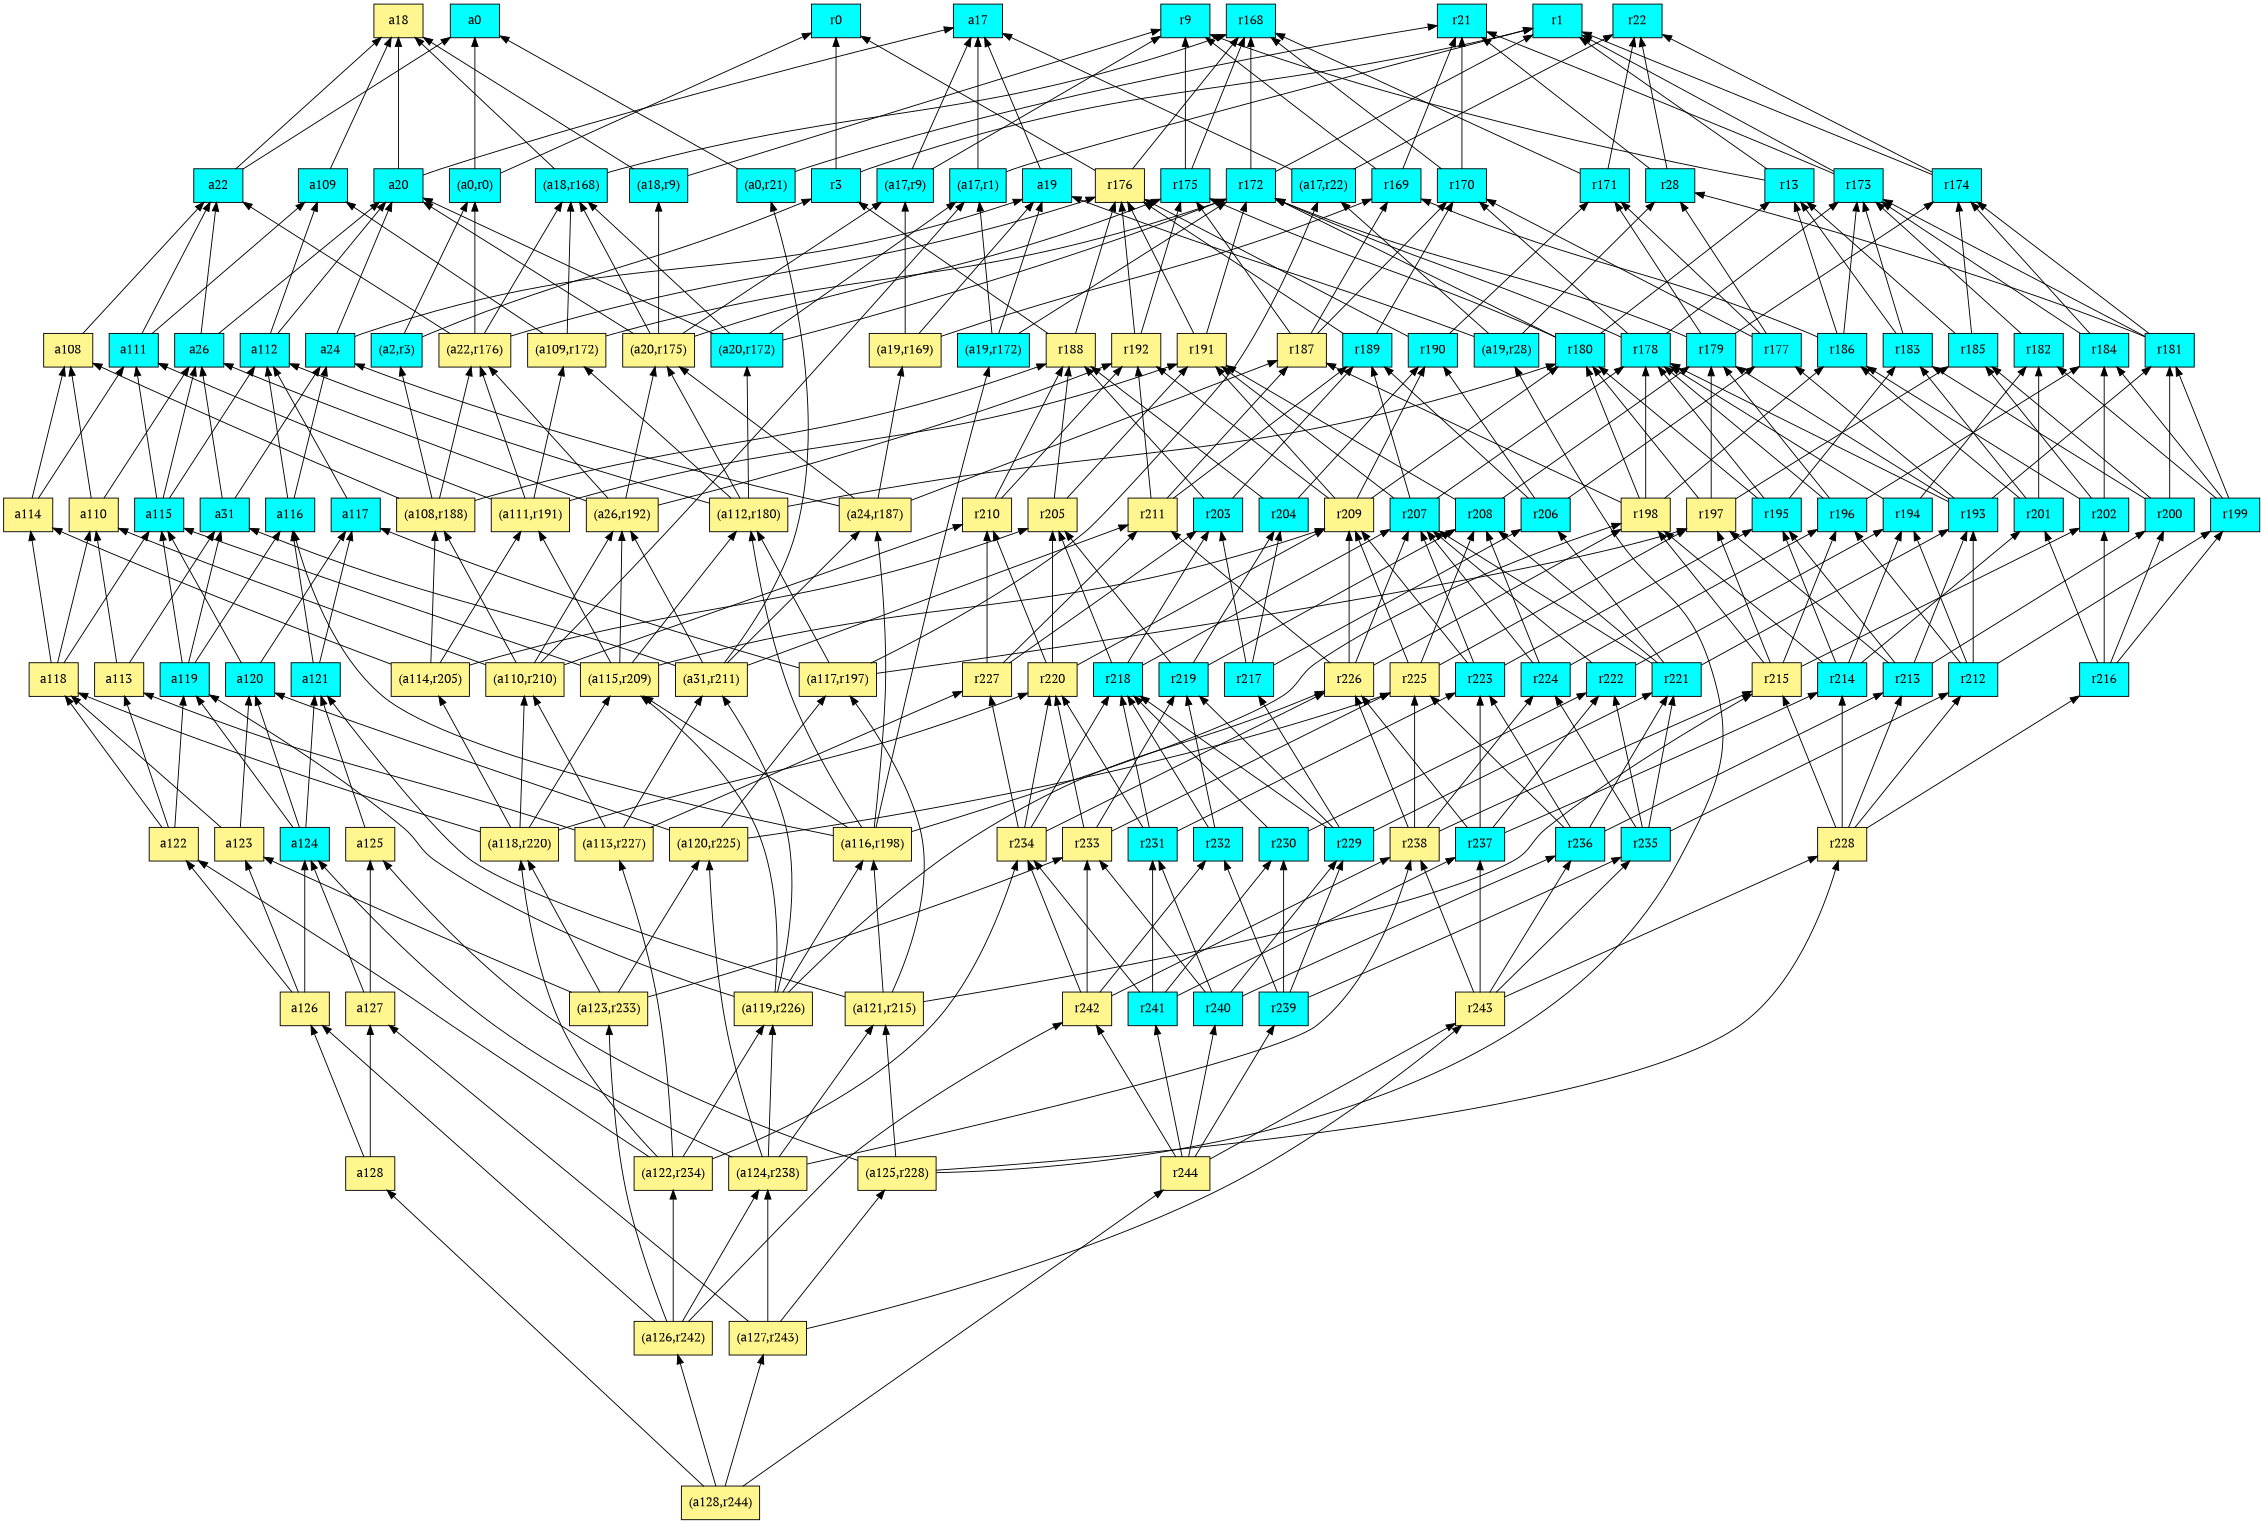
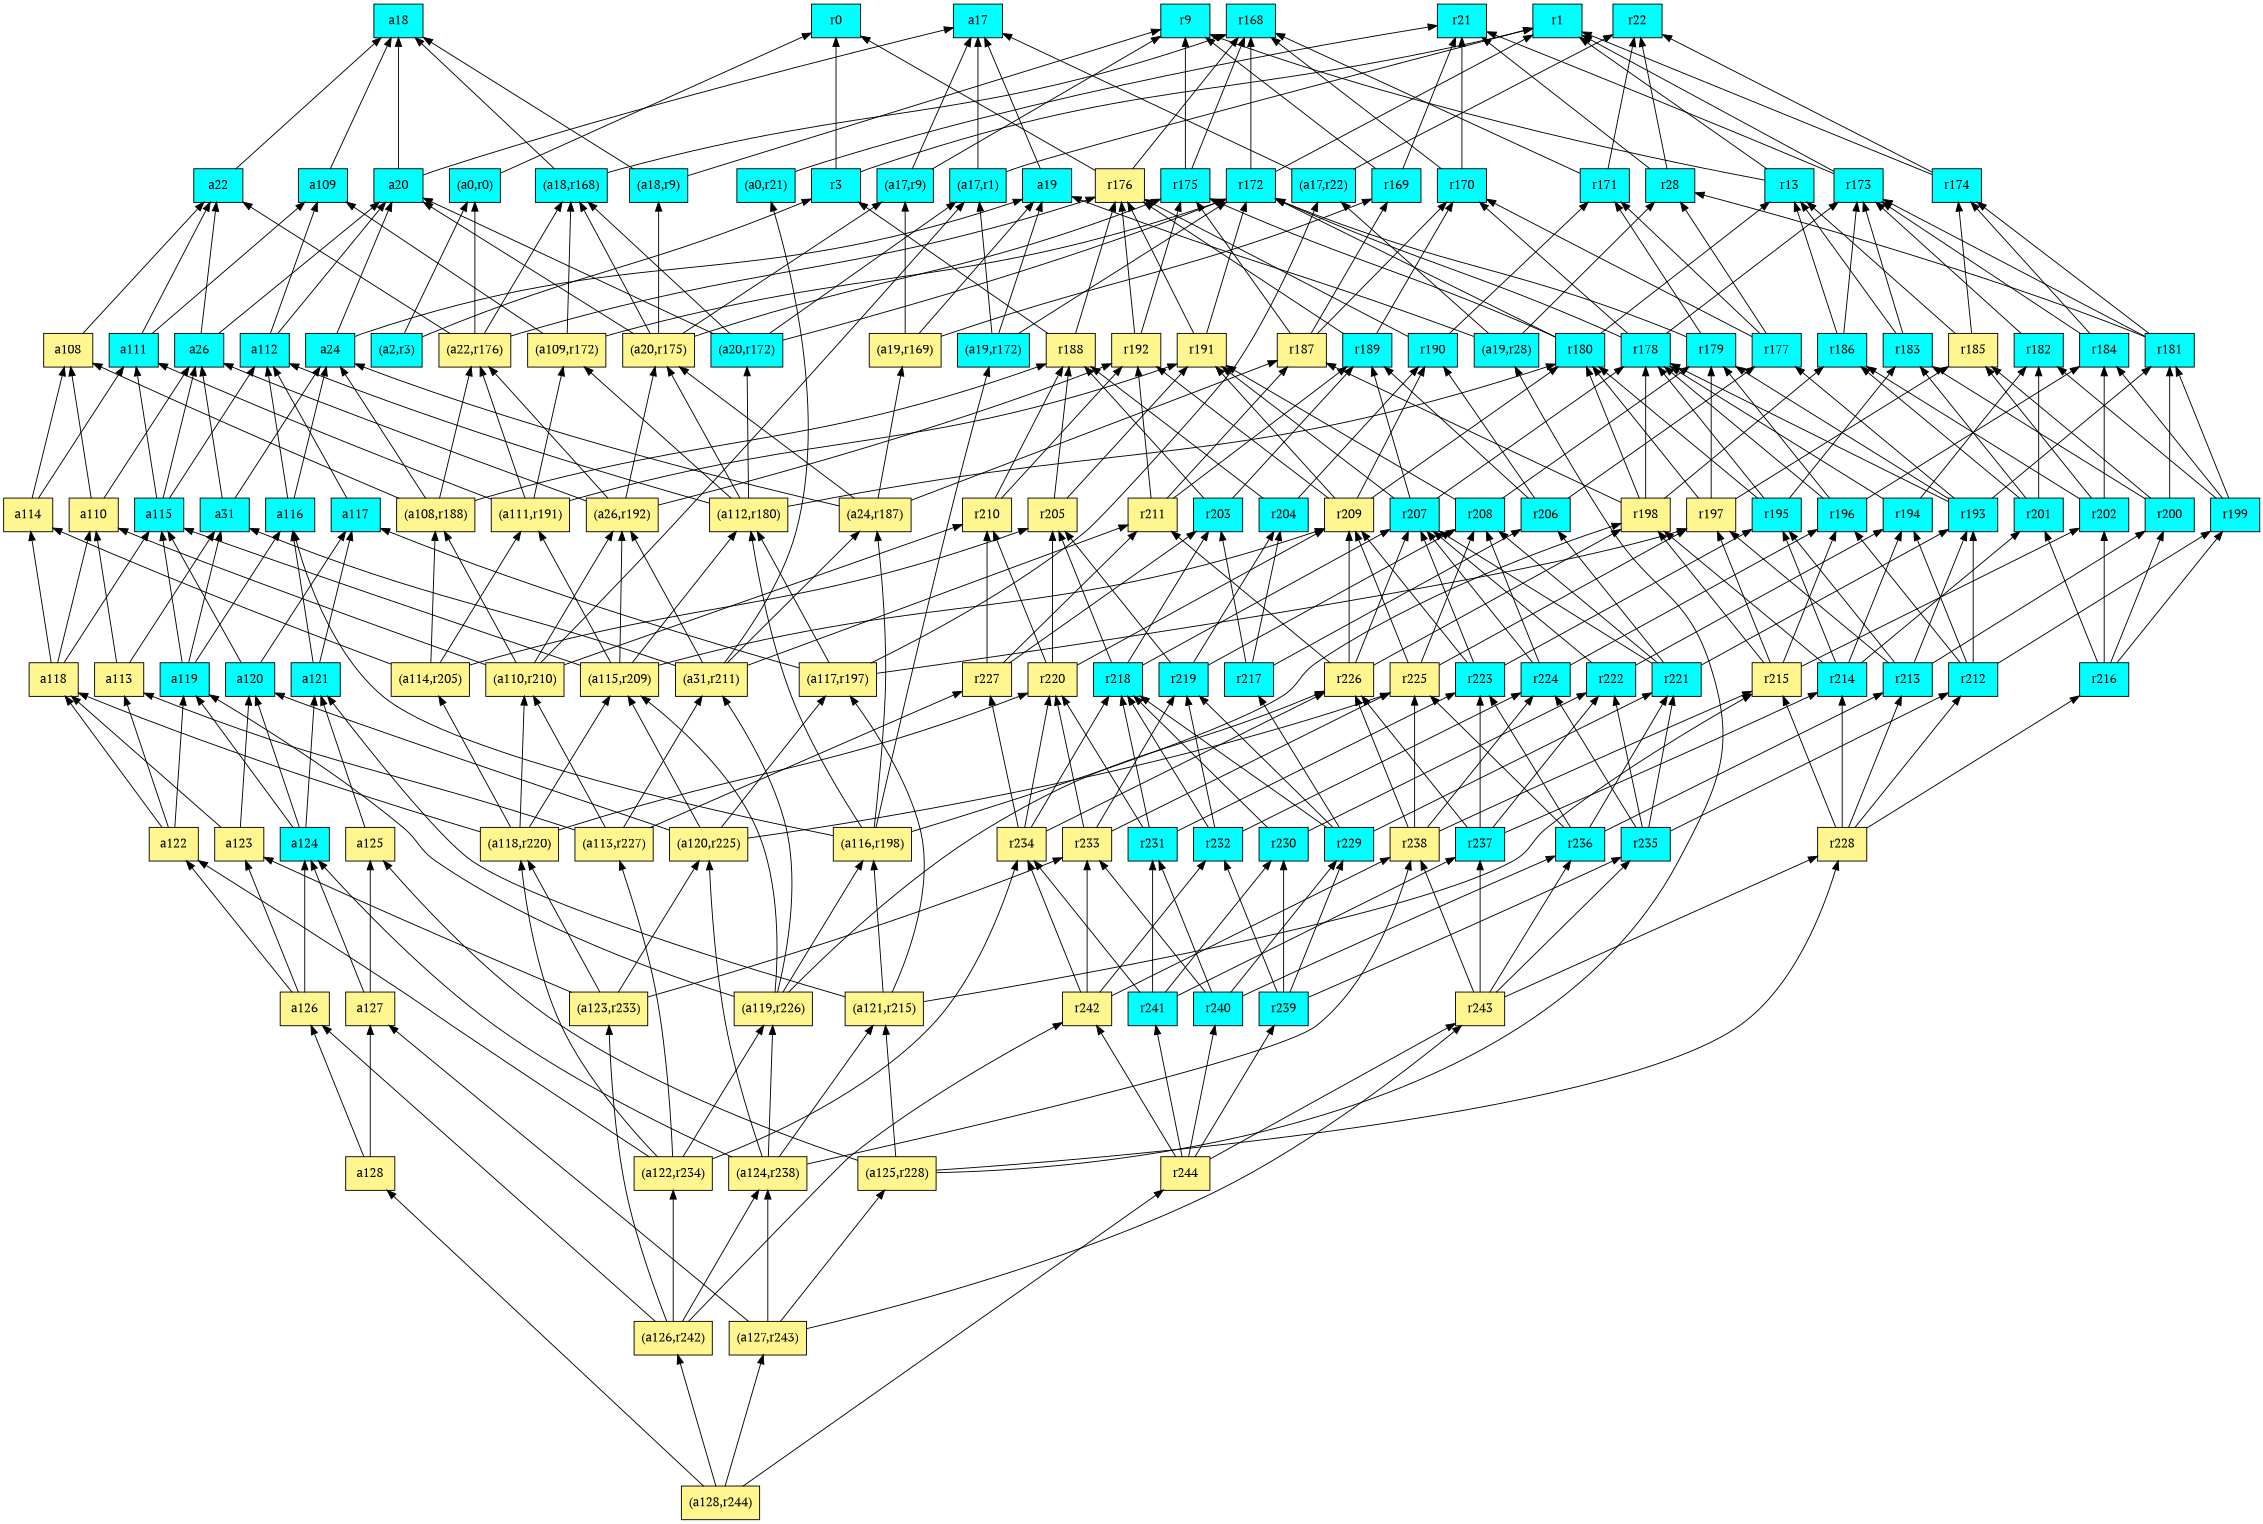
node "a18": fillcolor khaki1 -> cyan
node "a0": removed
edge "r179" -> "r174": removed
edge "r186" -> "r169": removed
node "r185": fillcolor cyan -> khaki1
edge "(a108,r188)" -> "(a2,r3)": now "(a108,r188)" -> "a24"
edge "(a116,r198)" -> "(a115,r209)": now "(a120,r225)" -> "(a115,r209)"
edge "r232" -> "r224": added
